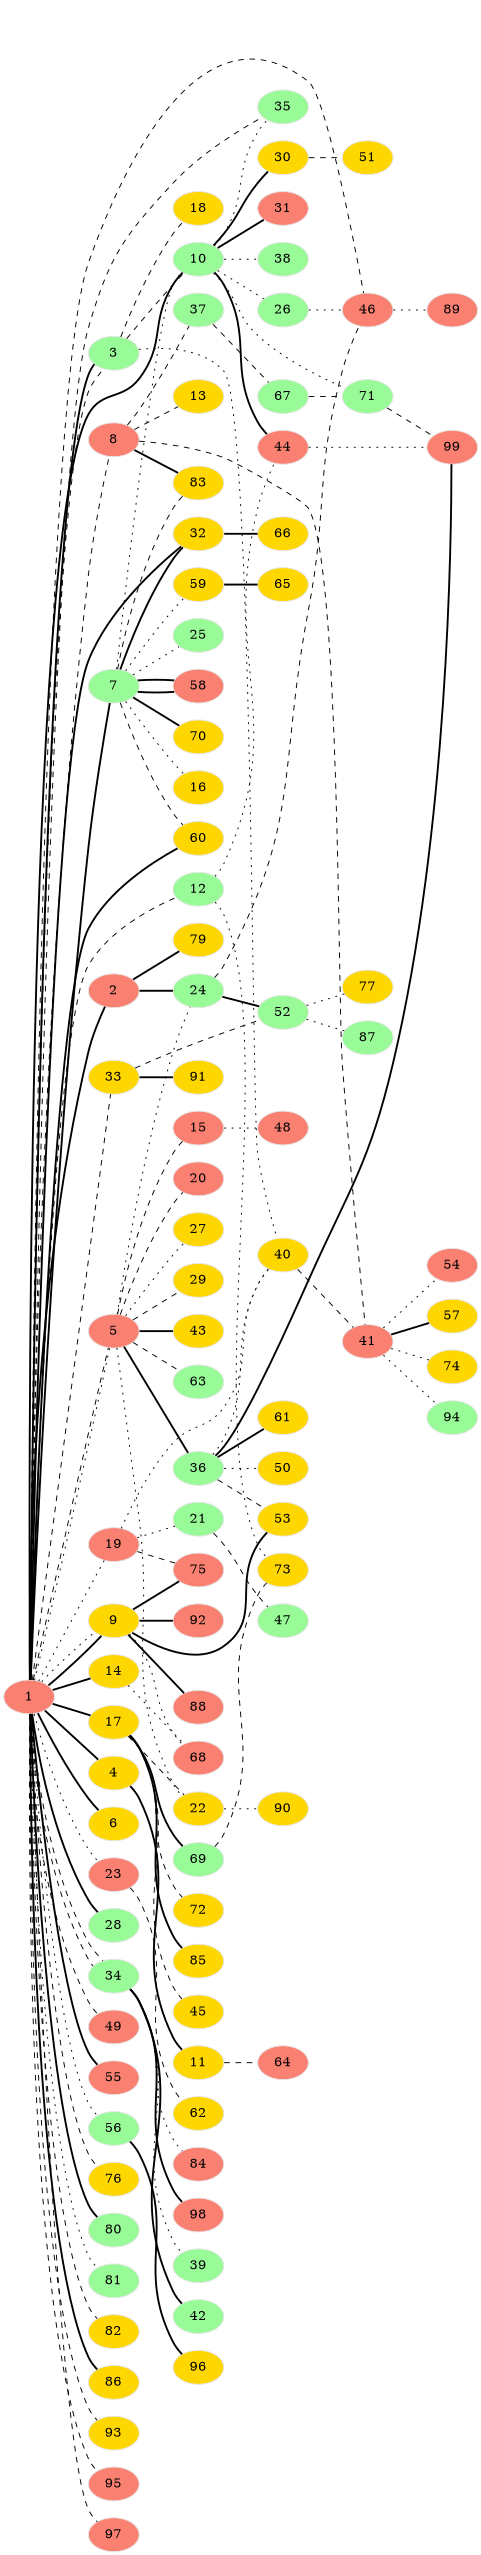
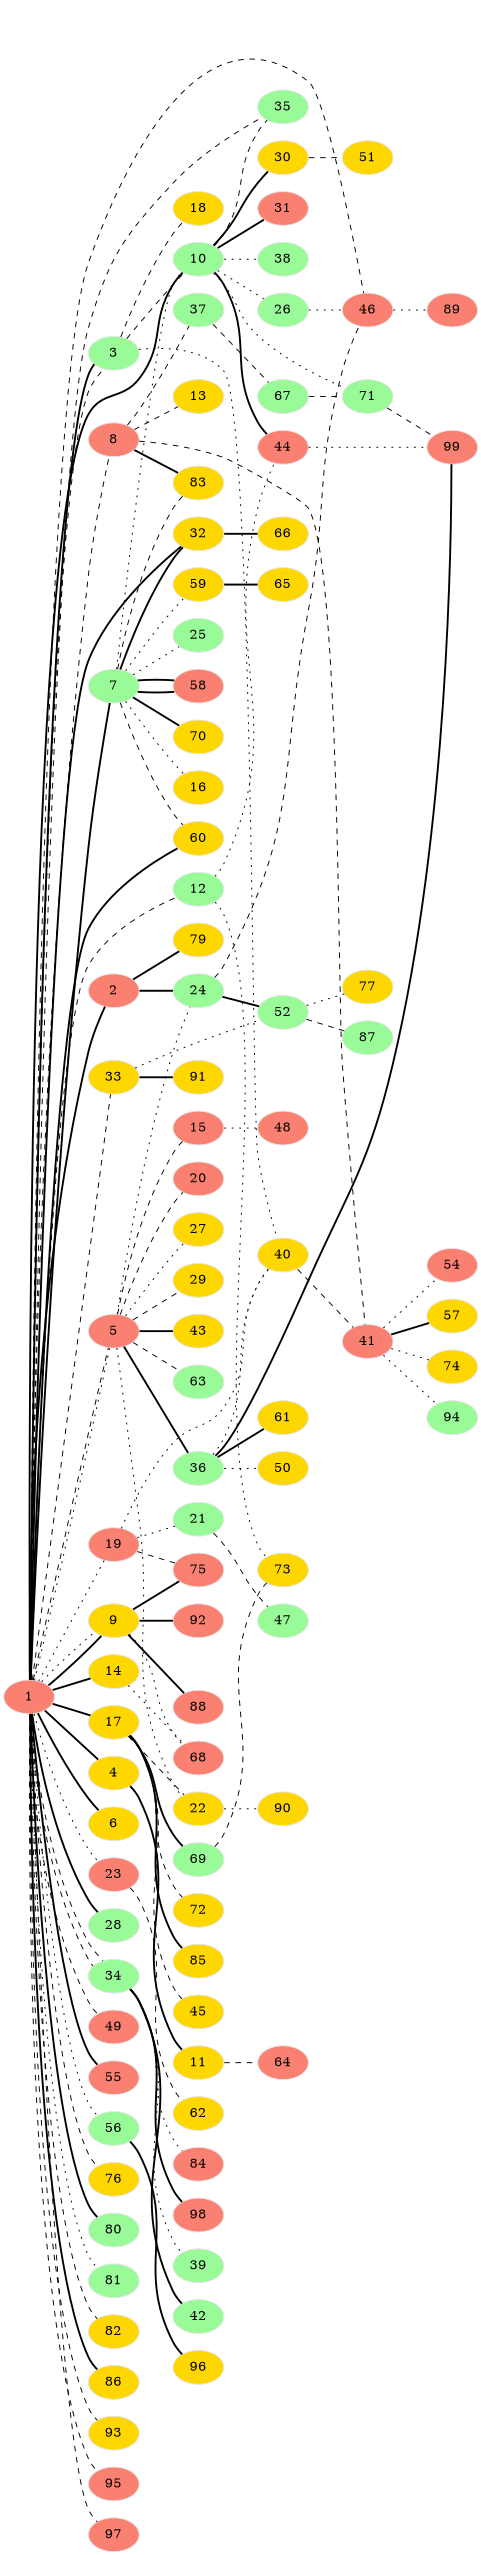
edge "35" -- "10": style dotted -> dashed
edge "52" -- "87": style dotted -> dashed
edge "52" -- "33": style dashed -> dotted
node "53": removed
